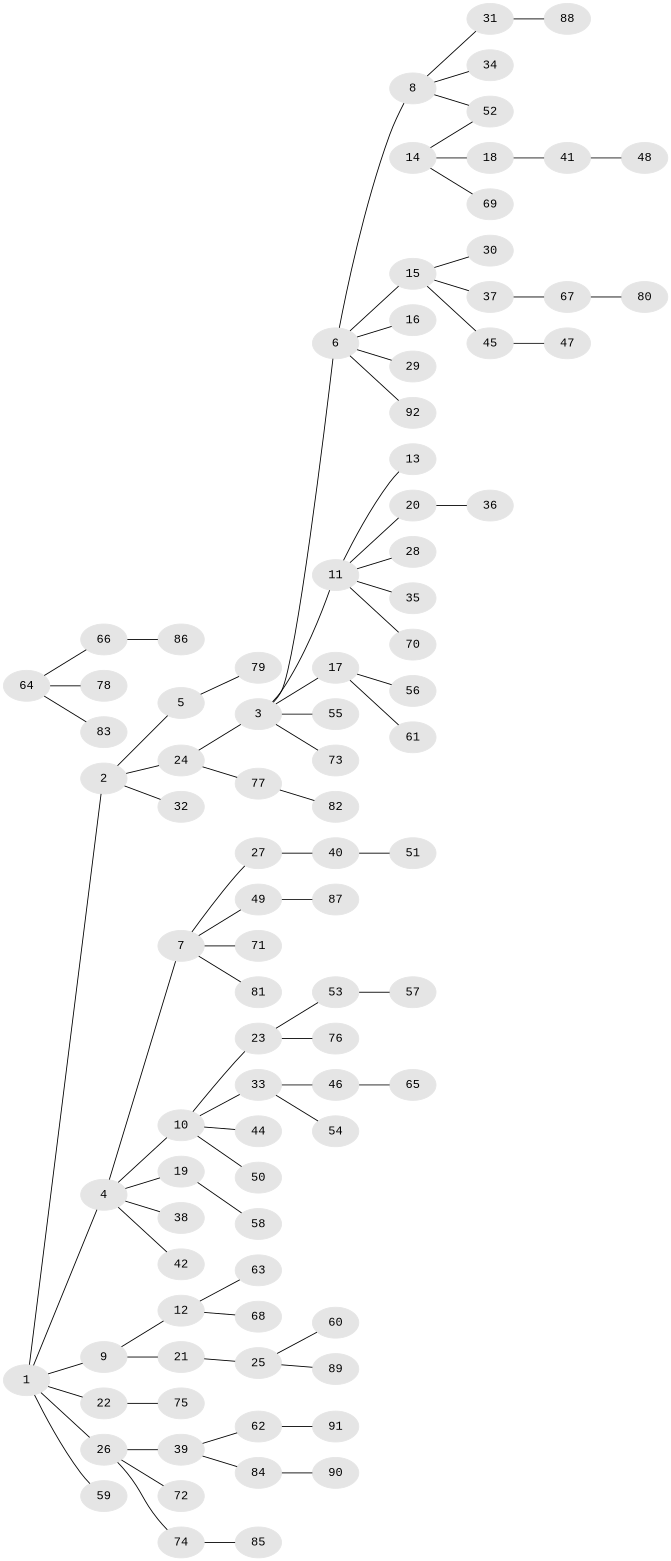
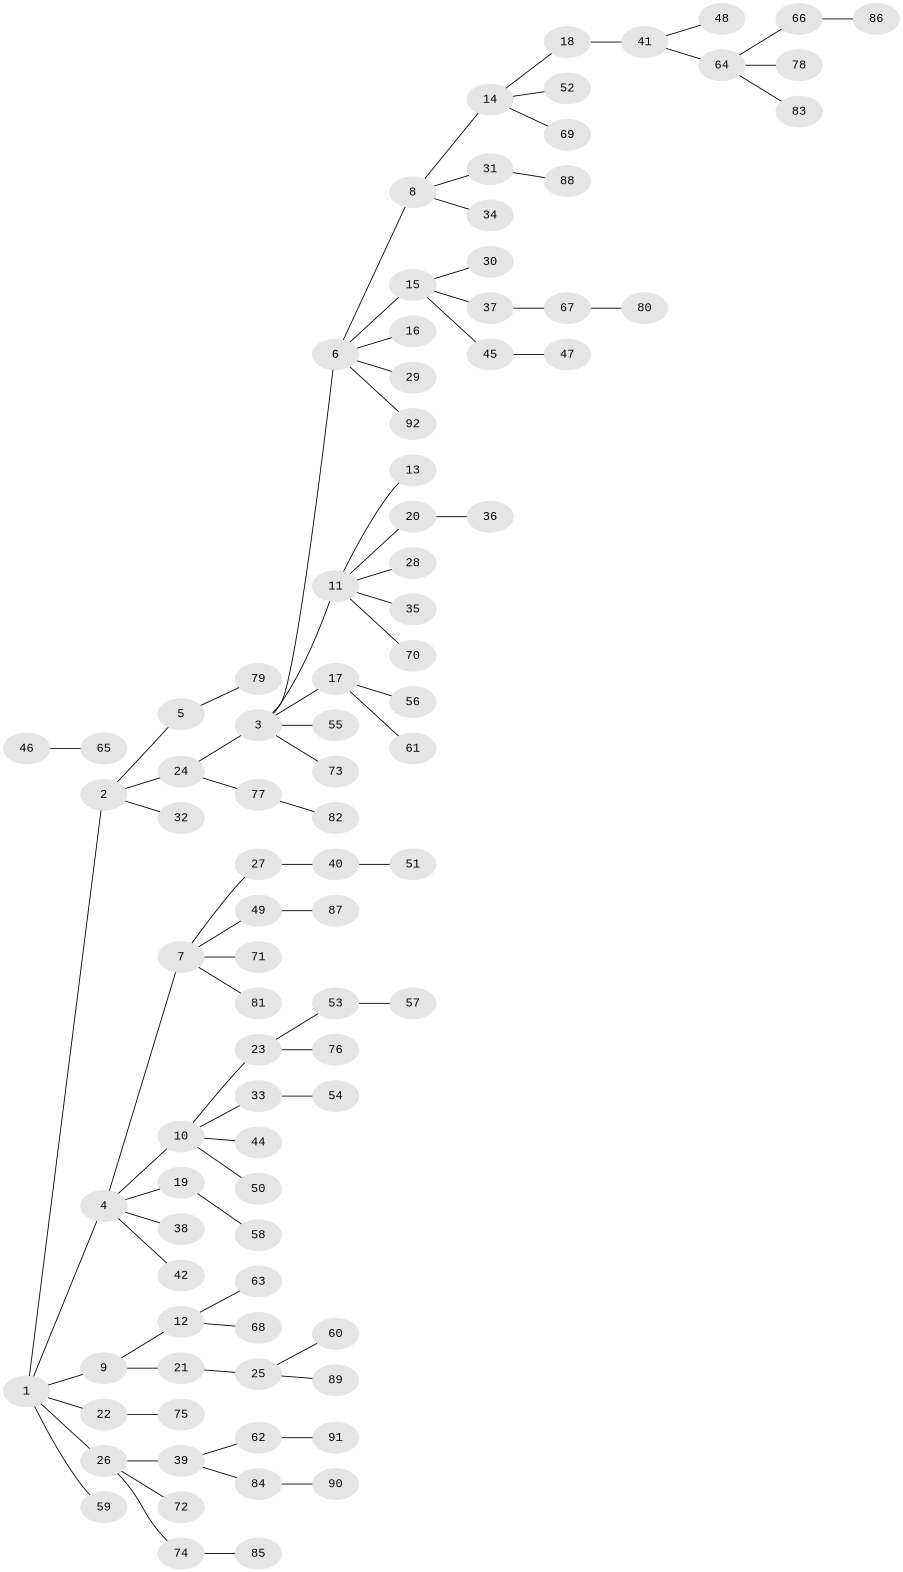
edge "41" -- "64": added
edge "8" -- "52": now "8" -- "14"
edge "33" -- "46": removed
